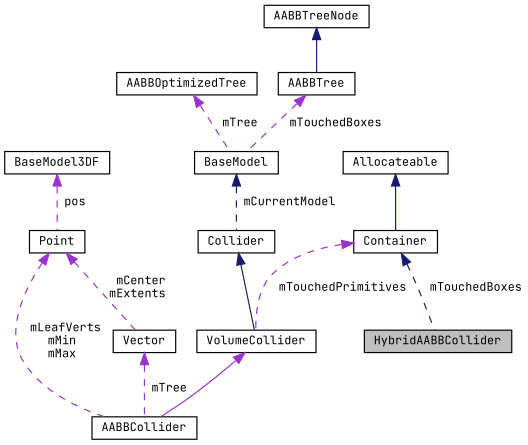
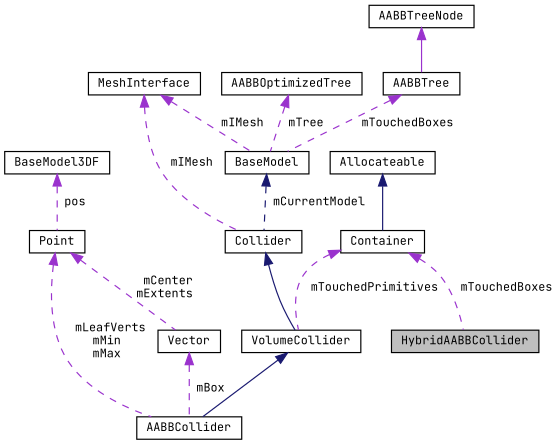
edge "AABBTree" -> "AABBTreeNode": color midnightblue -> darkorchid3
node "MeshInterface": added
edge "HybridAABBCollider" -> "Container": color midnightblue -> darkorchid3
edge "AABBCollider" -> "Vector": label " mTree" -> " mBox"
edge "AABBCollider" -> "VolumeCollider": color darkorchid3 -> midnightblue
